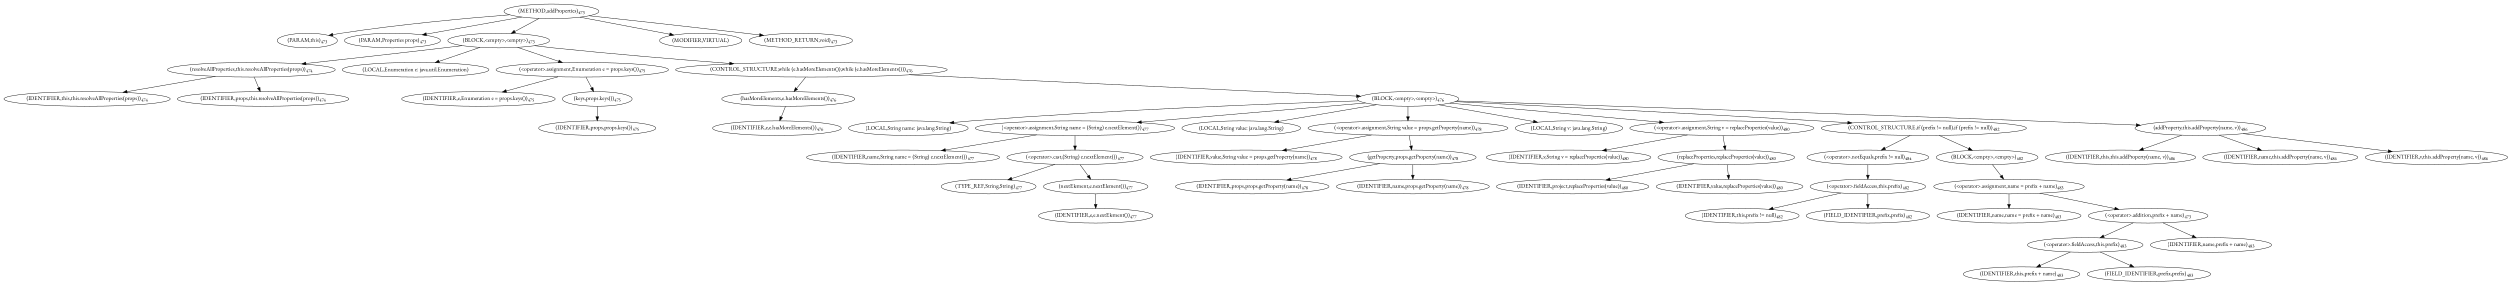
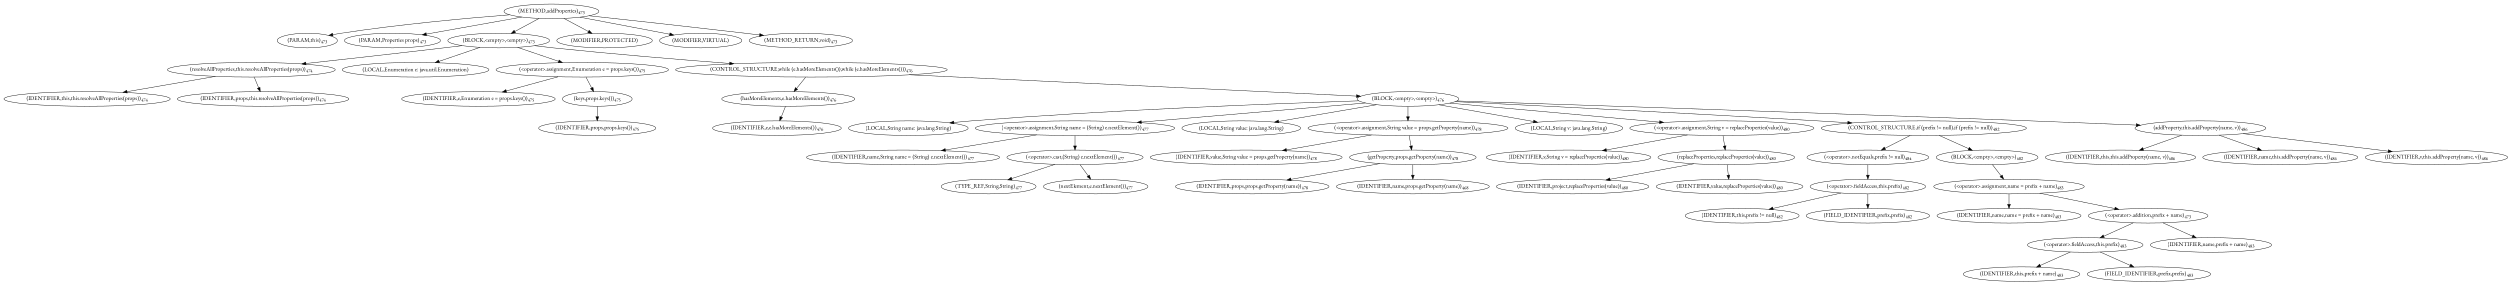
node "(MODIFIER,PROTECTED)": added
node "(IDENTIFIER,name,props.getProperty(name))": text "478" -> "468"
node "(IDENTIFIER,e,e.nextElement())": removed
